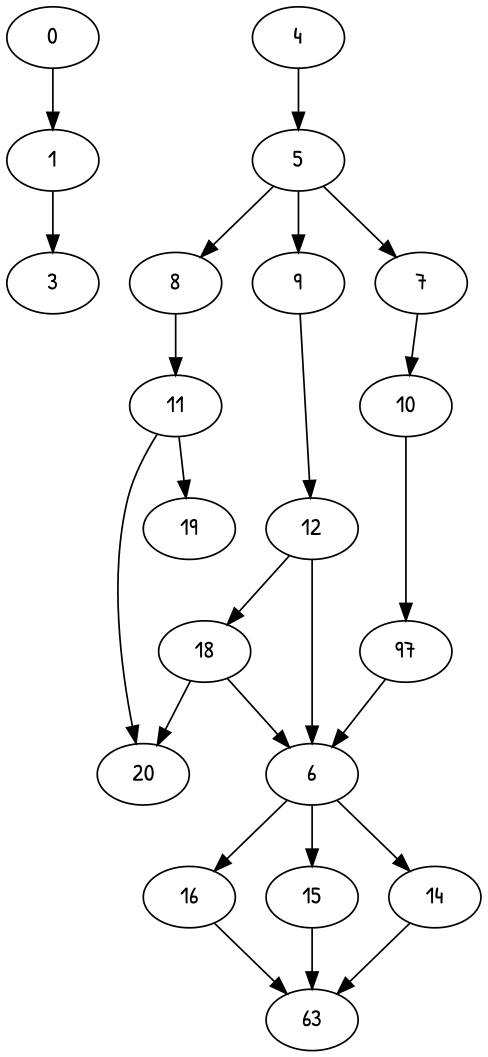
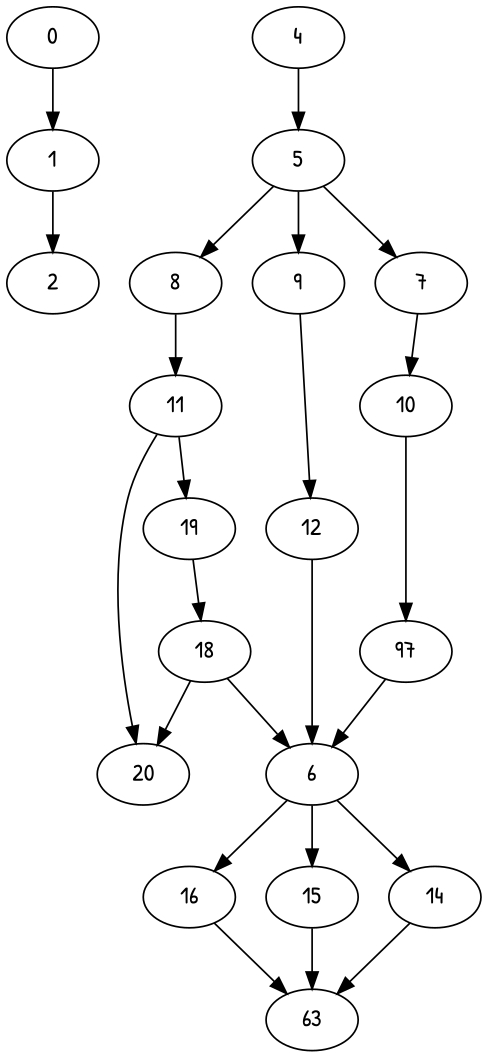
node "3": label "3" -> "2"
edge "12" -> "18": now "19" -> "18"
